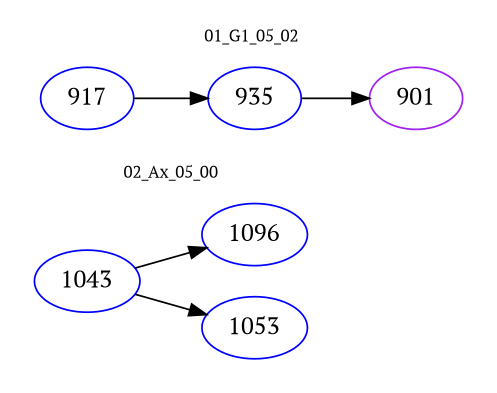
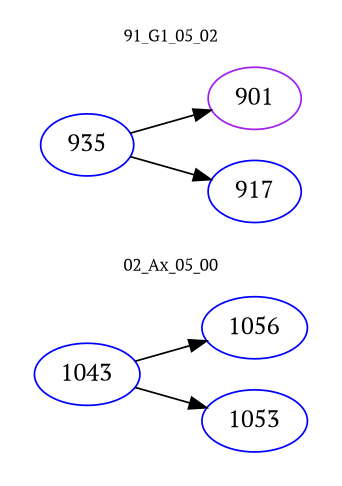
cluster "01_G1_05_02": label "01_G1_05_02" -> "91_G1_05_02"
edge "917" -> "935": reversed
node "1096": label "1096" -> "1056"
